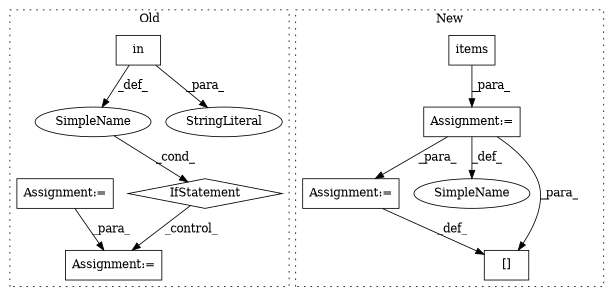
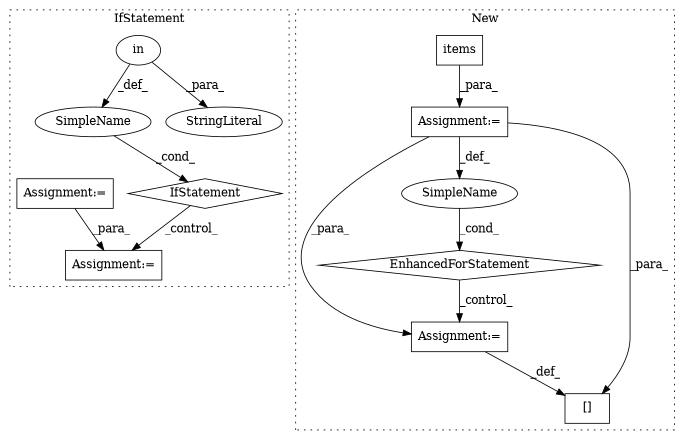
cluster "Old": label "Old" -> "IfStatement"
node "in": shape box -> ellipse
node "EnhancedForStatement": added
